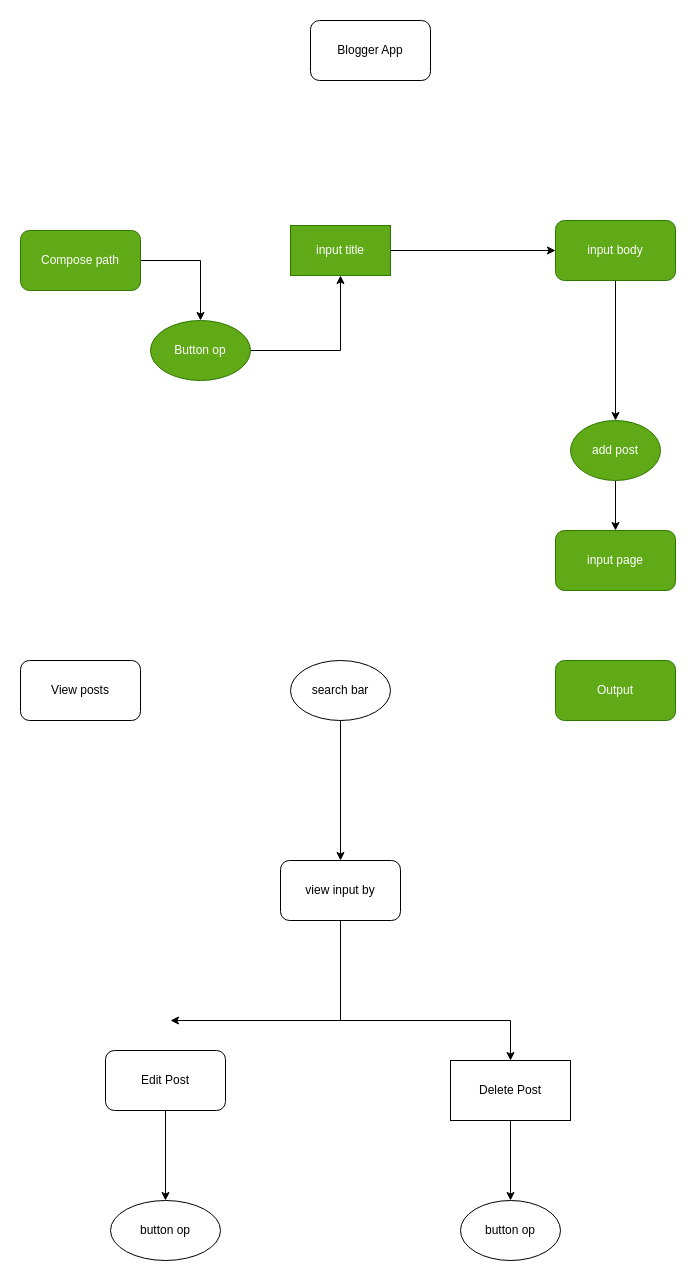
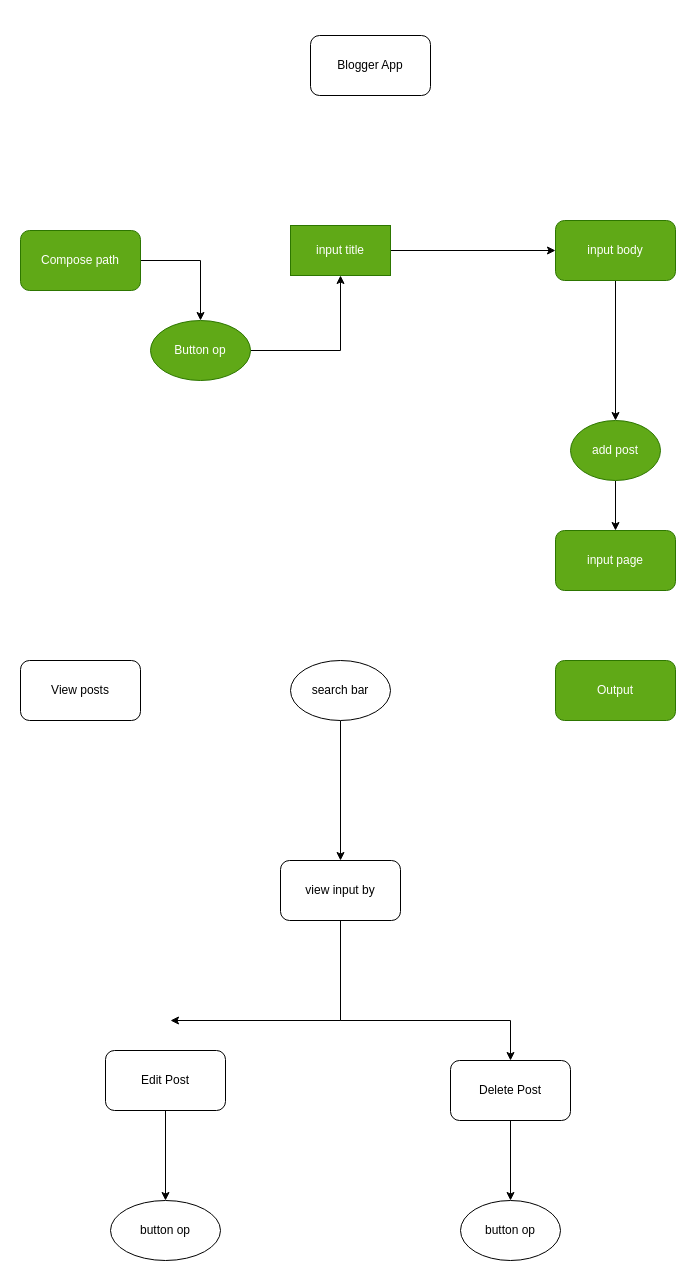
node "Blogger App": moved (371, 51) -> (371, 66)
node "Delete Post": shape rectangle -> rounded rectangle
